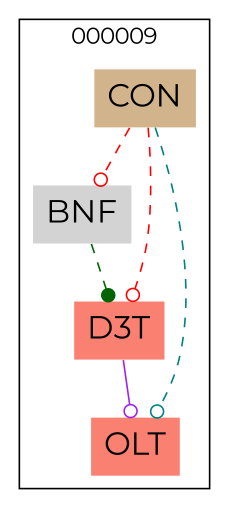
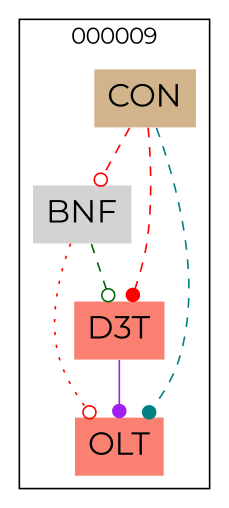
edge "CON" -> "D3T": arrowhead odot -> dot
edge "BNF" -> "D3T": arrowhead dot -> odot
edge "CON" -> "OLT": arrowhead odot -> dot
edge "BNF" -> "OLT": added
edge "D3T" -> "OLT": arrowhead odot -> dot
